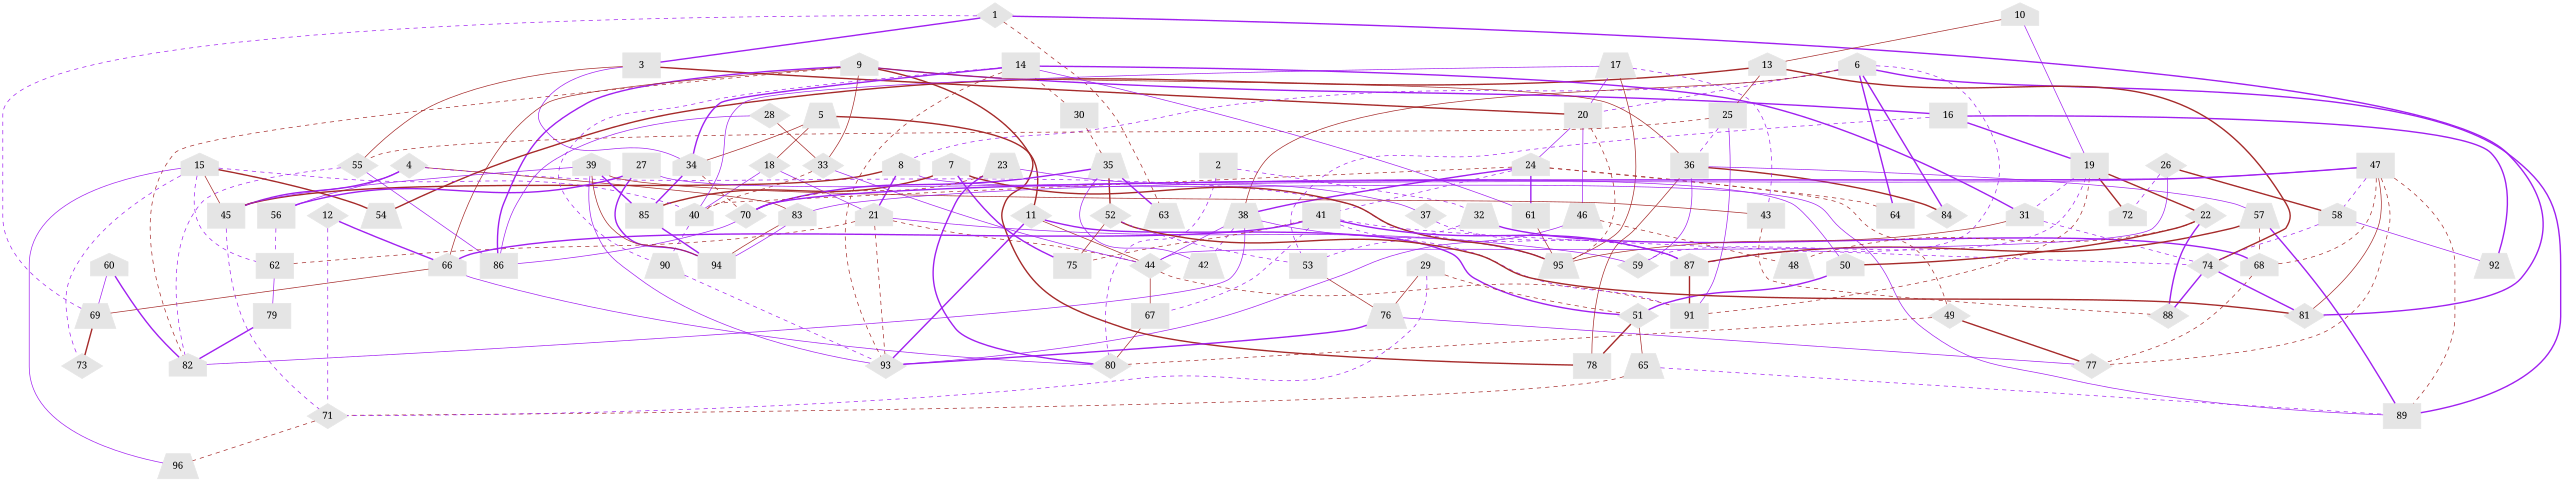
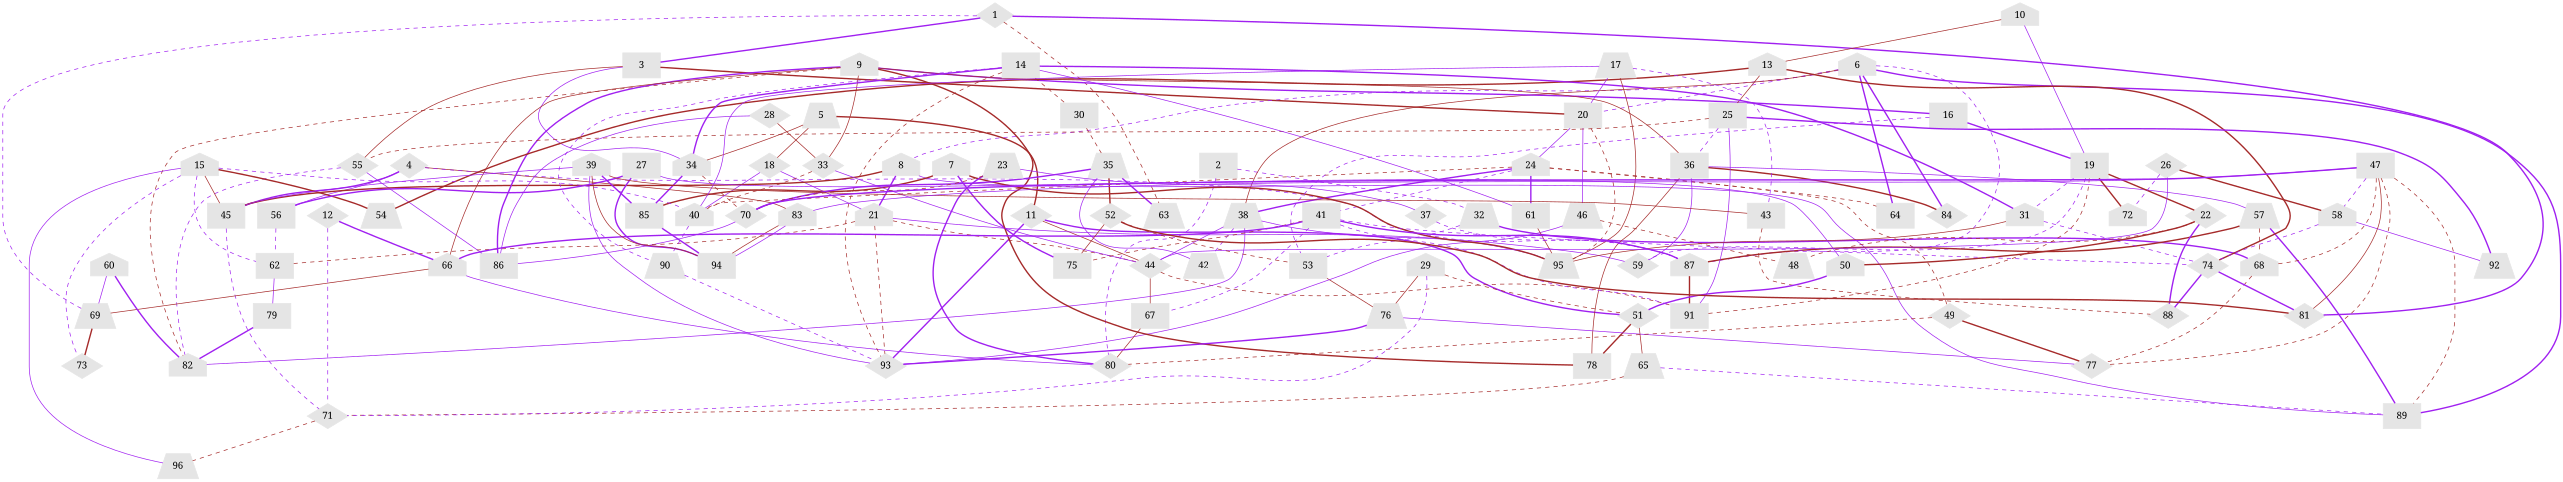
edge "16" -- "92": now "25" -- "92"
edge "52" -- "53": color purple -> brown
